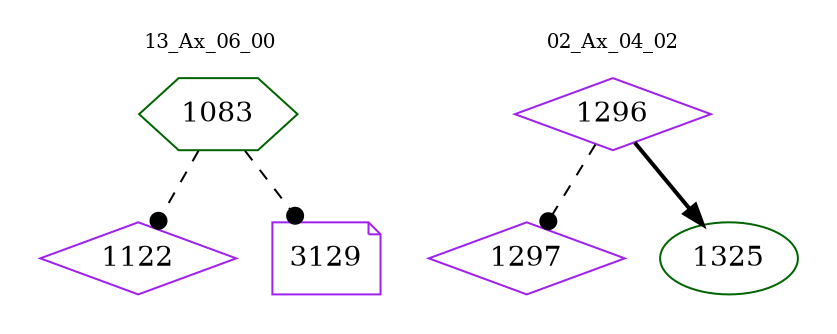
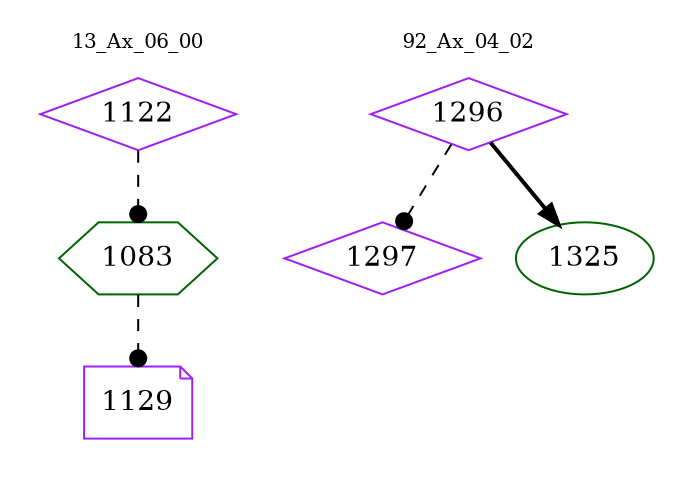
cluster "02_Ax_04_02": label "02_Ax_04_02" -> "92_Ax_04_02"
edge "1083" -> "1122": reversed
node "3129": label "3129" -> "1129"
